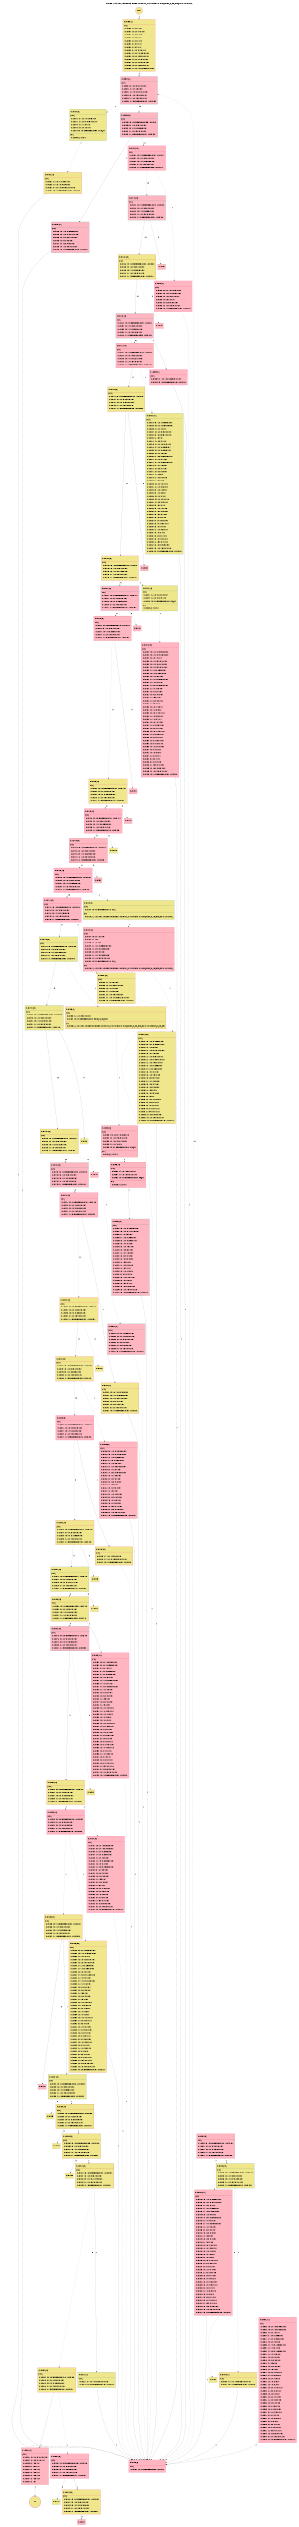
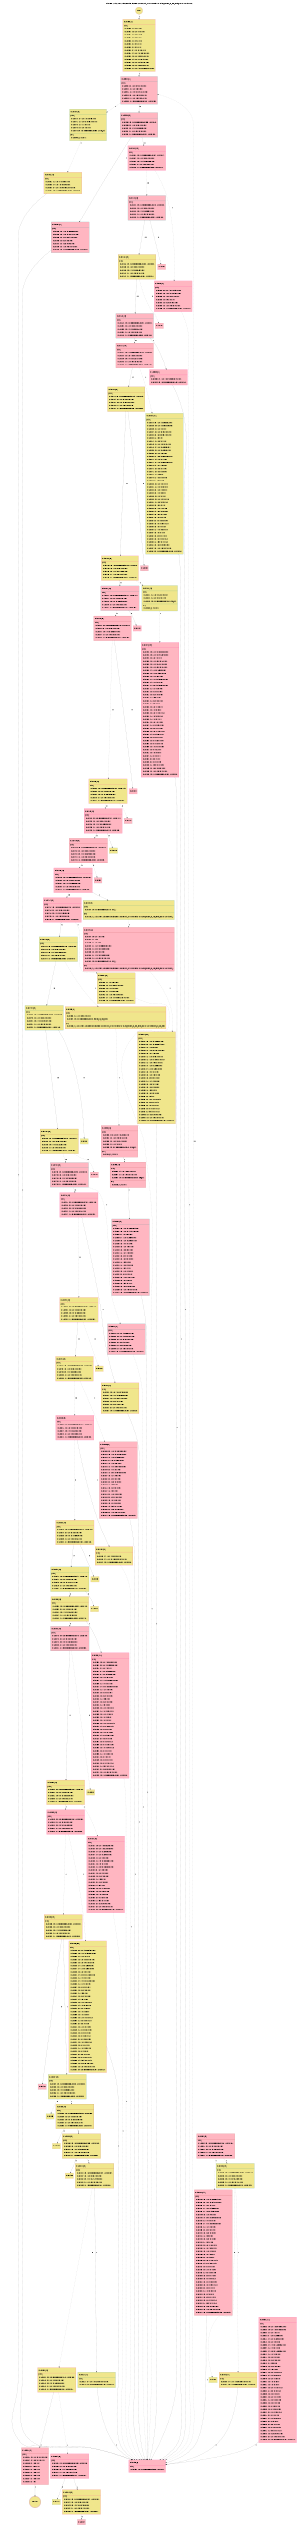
node "Exit": label "Exit" -> "Desktop"
